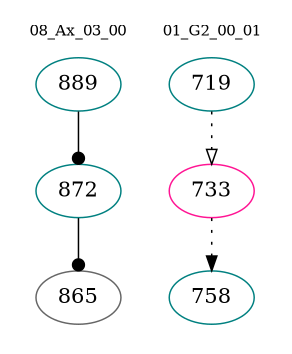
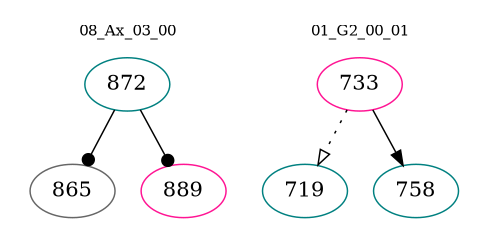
node "889": color teal -> deeppink
edge "719" -> "733": reversed
edge "889" -> "872": reversed
edge "733" -> "758": style dotted -> solid
